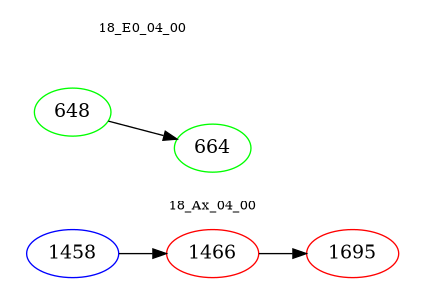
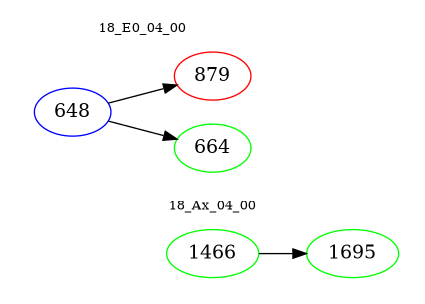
node "879": added
node "648": color green -> blue
node "1458": removed
node "1466": color red -> green
node "1695": color red -> green
